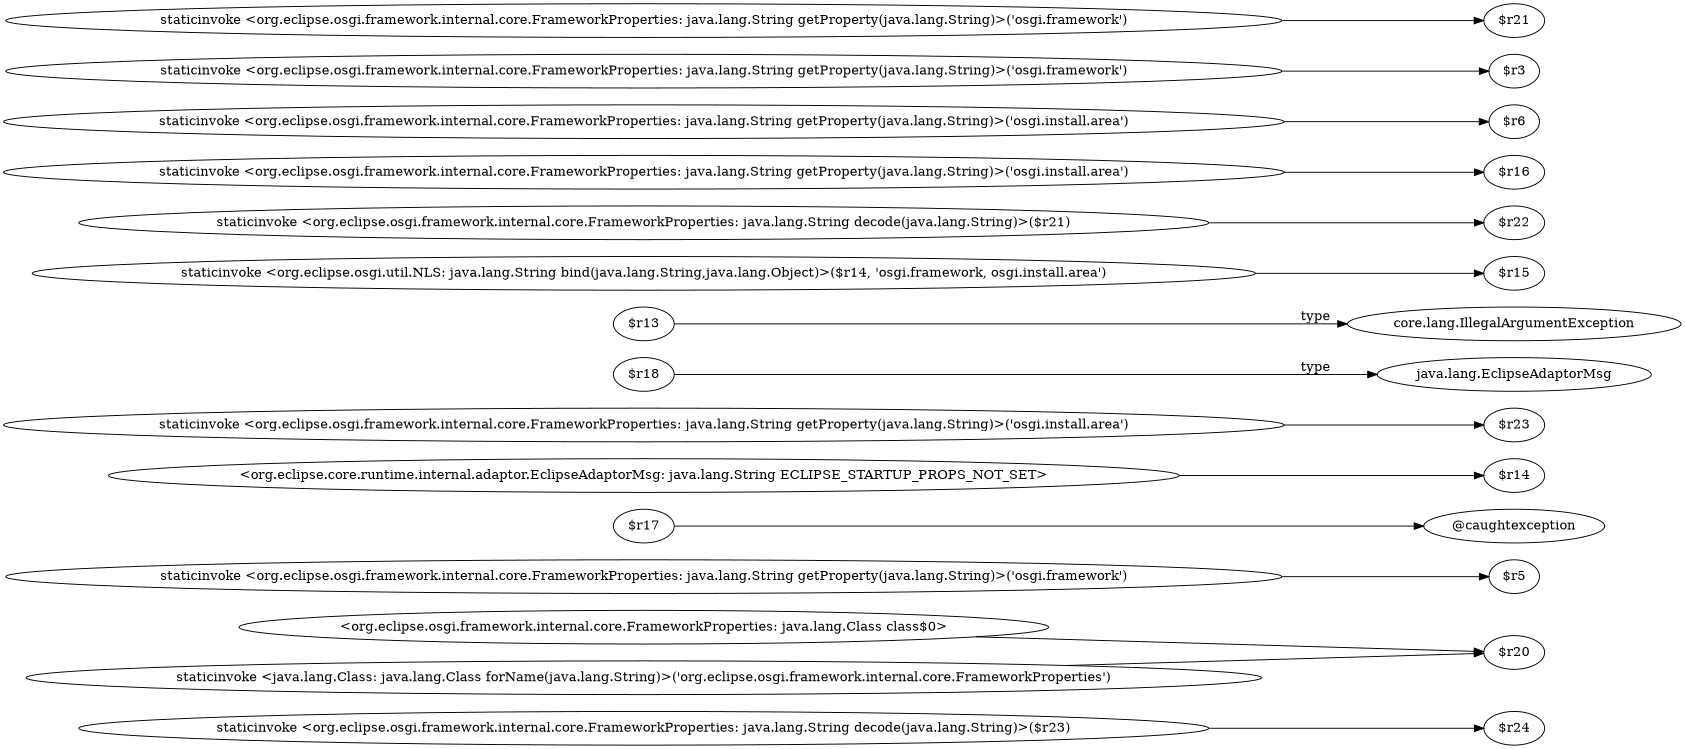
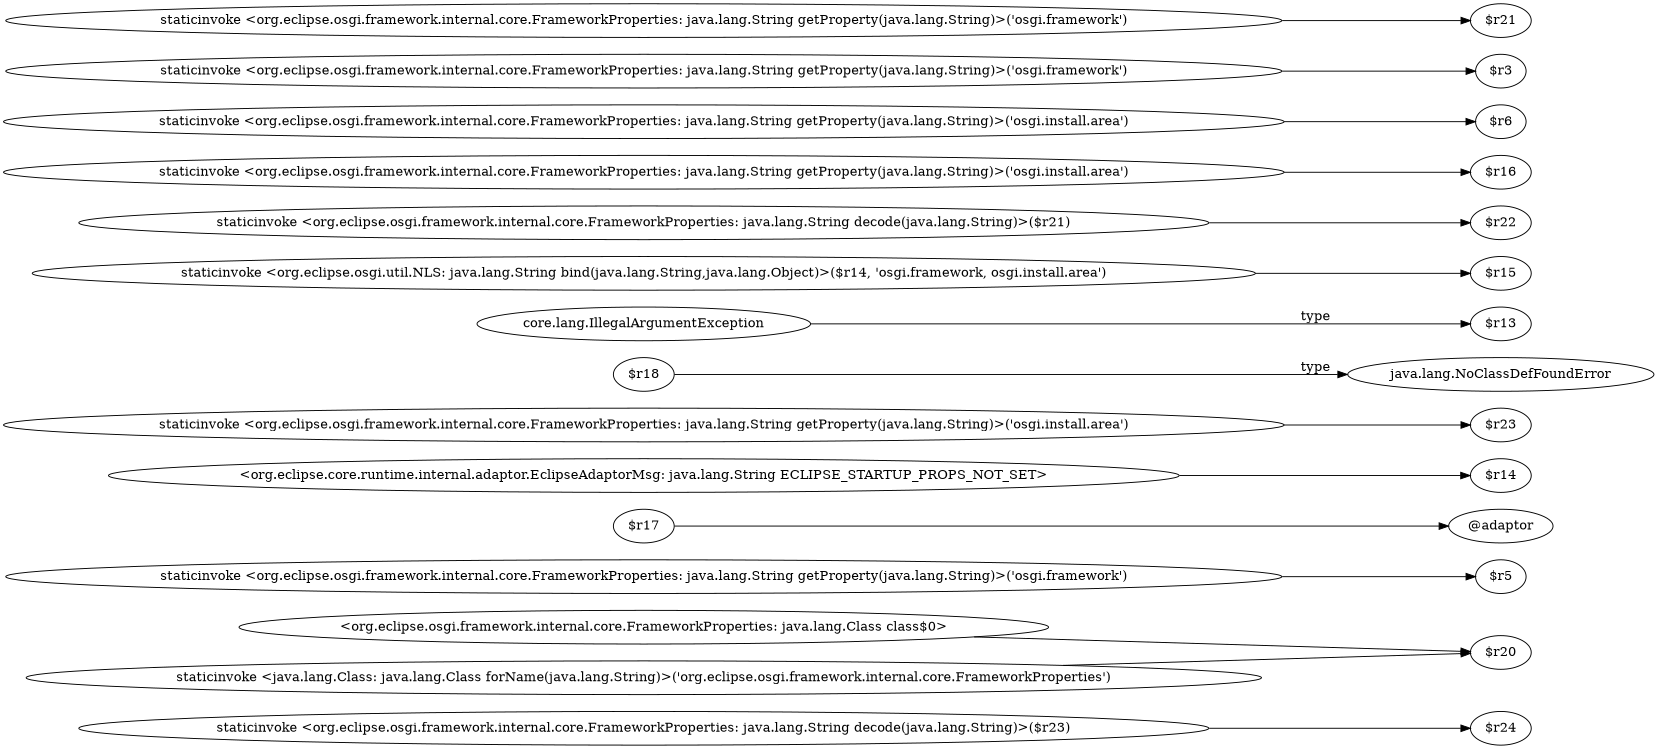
edge "$r13" -> "core.lang.IllegalArgumentException": reversed
node "java.lang.EclipseAdaptorMsg": label "java.lang.EclipseAdaptorMsg" -> "java.lang.NoClassDefFoundError"
node "@caughtexception": label "@caughtexception" -> "@adaptor"
